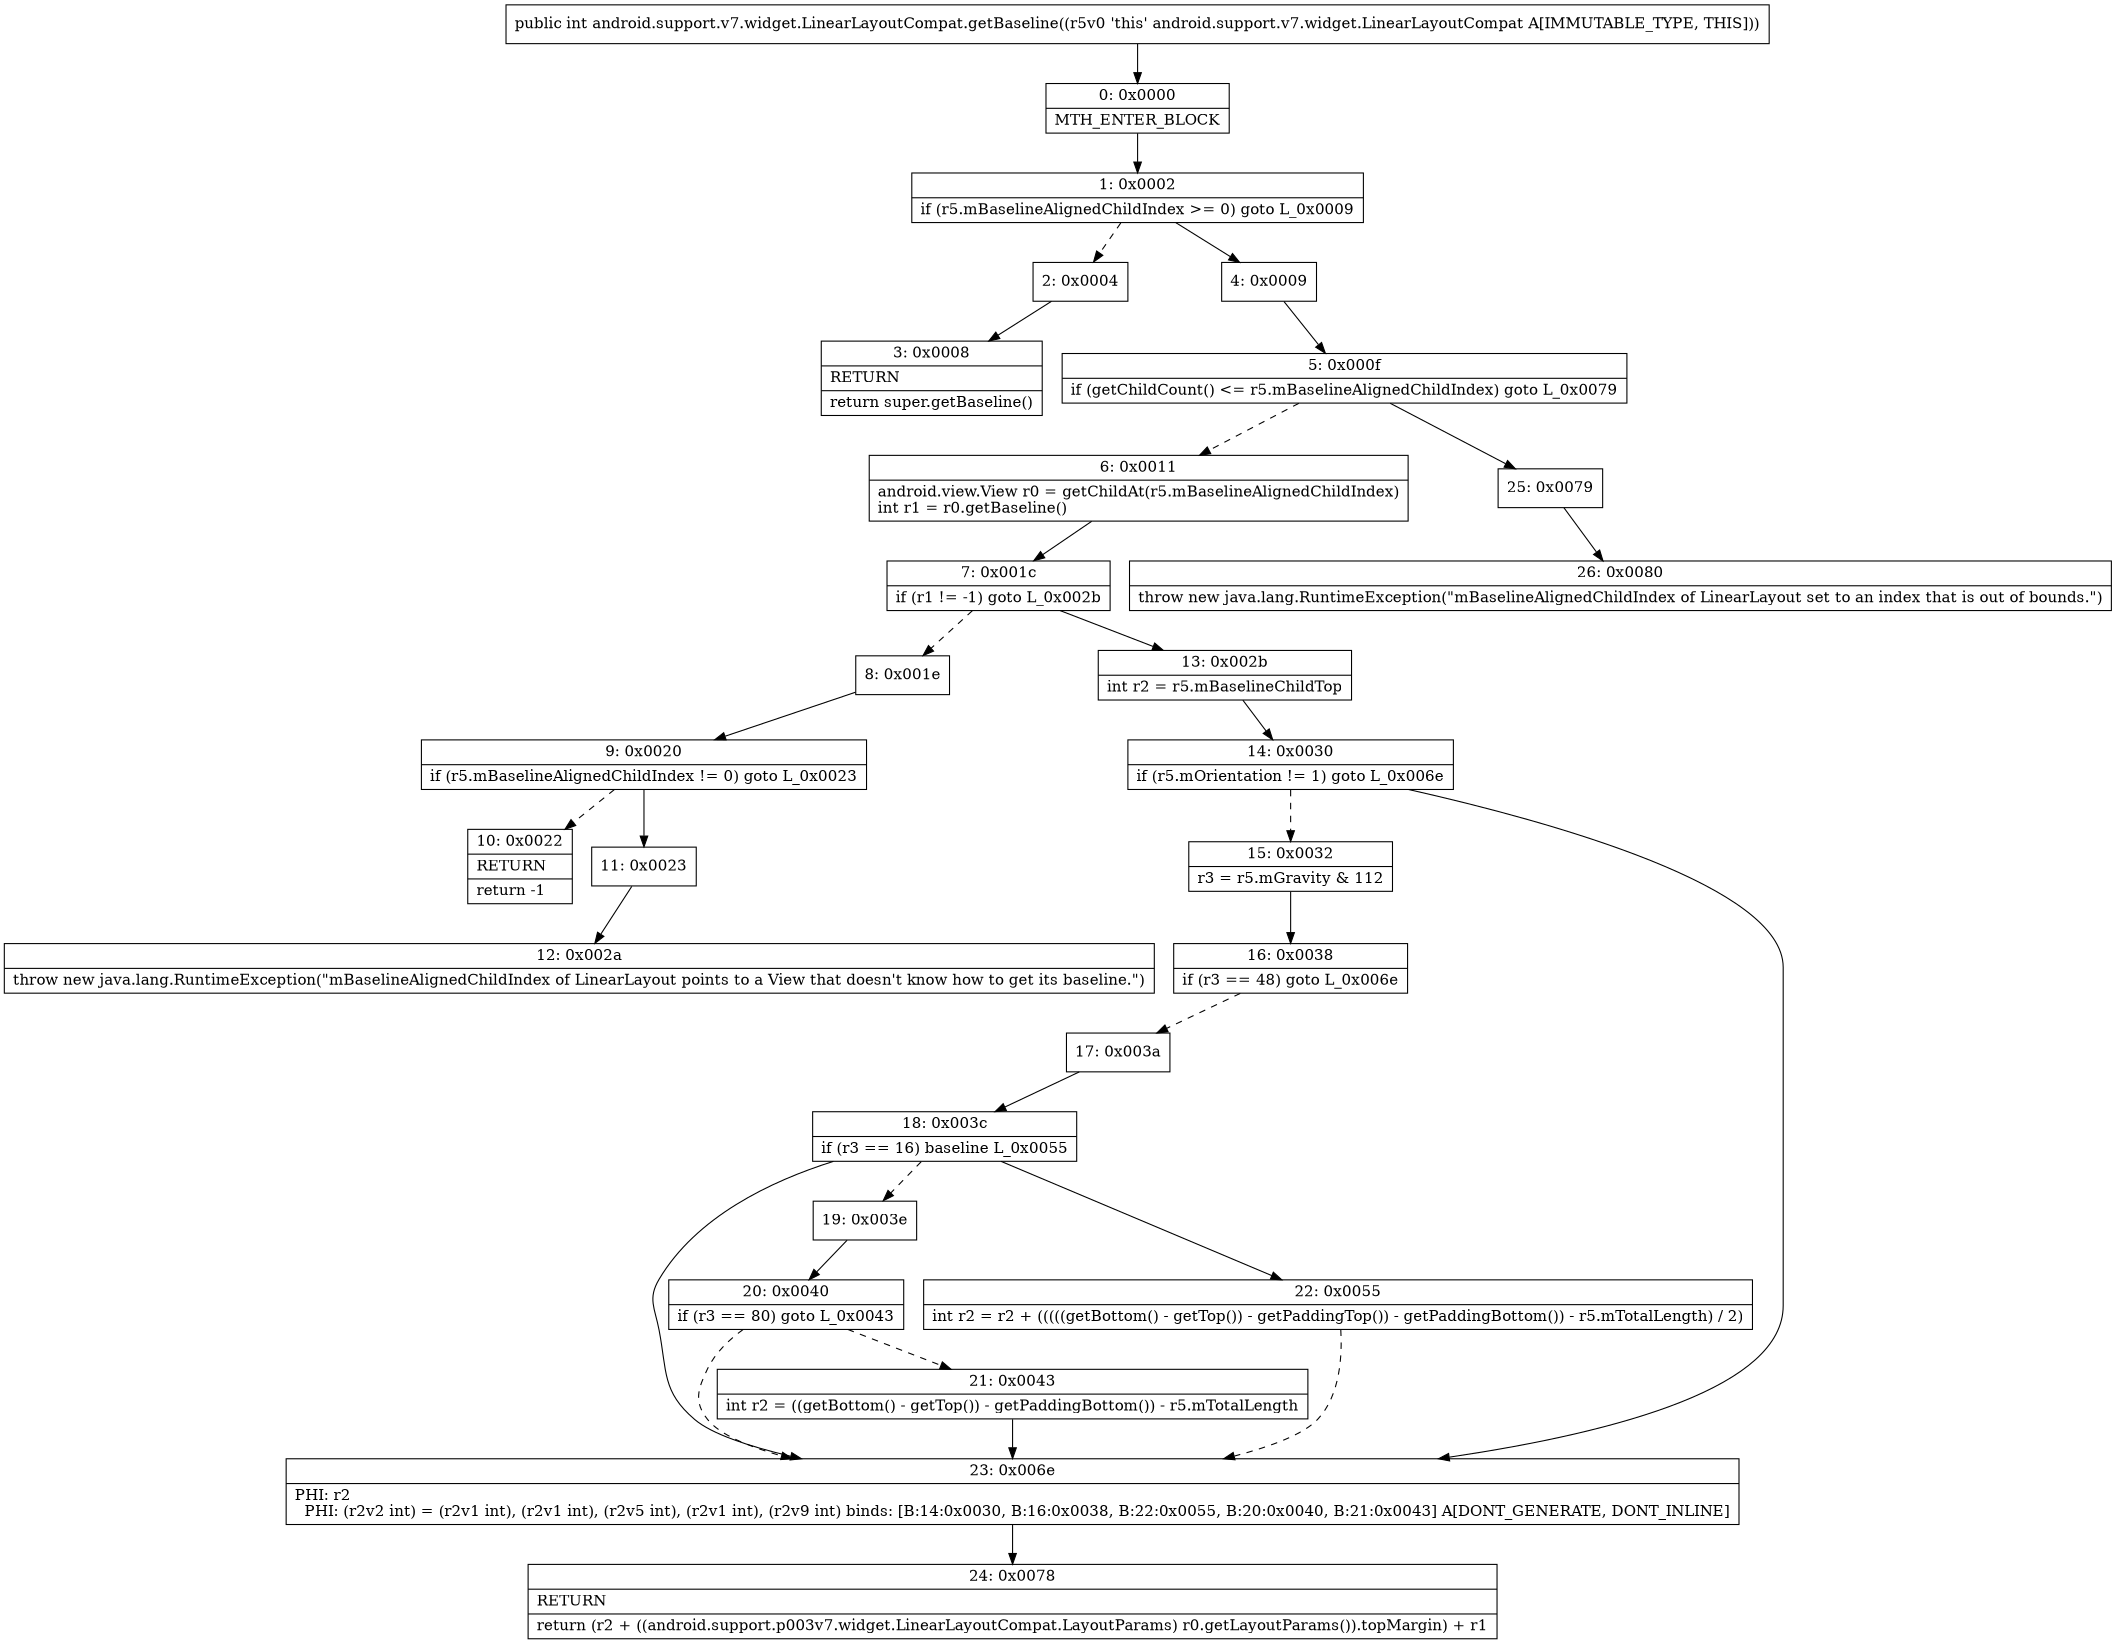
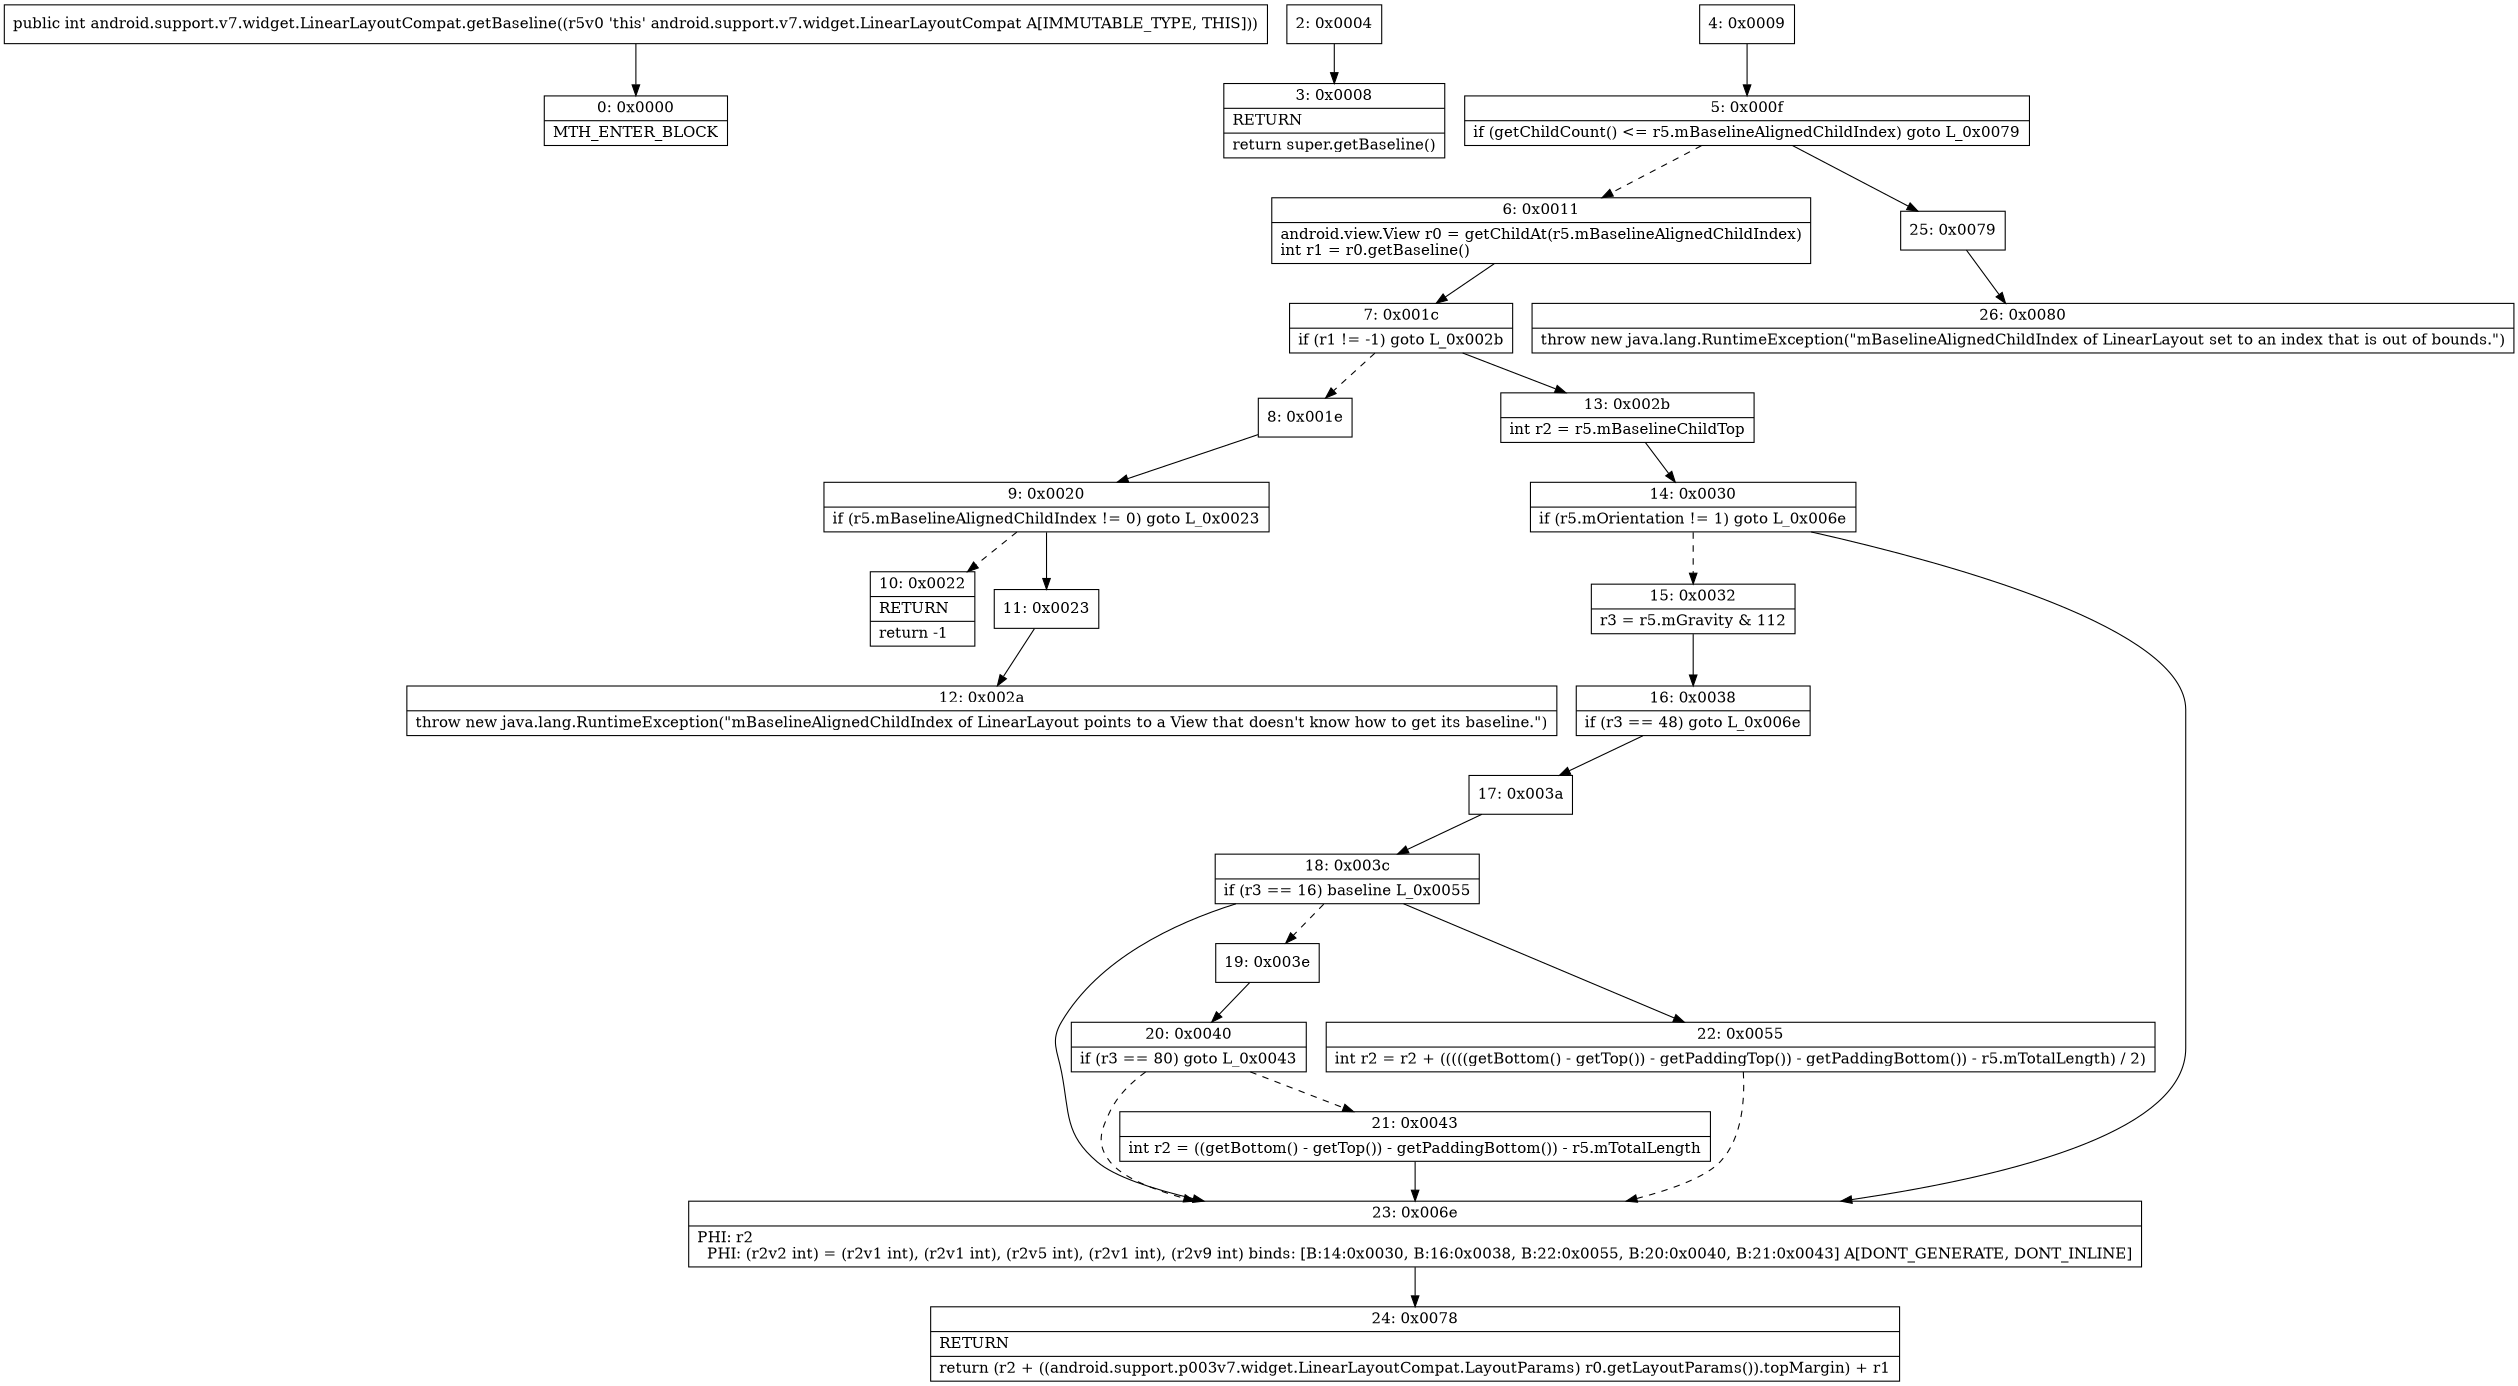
node "1: 0x0002": removed
edge "16: 0x0038" -> "17: 0x003a": style dashed -> solid
